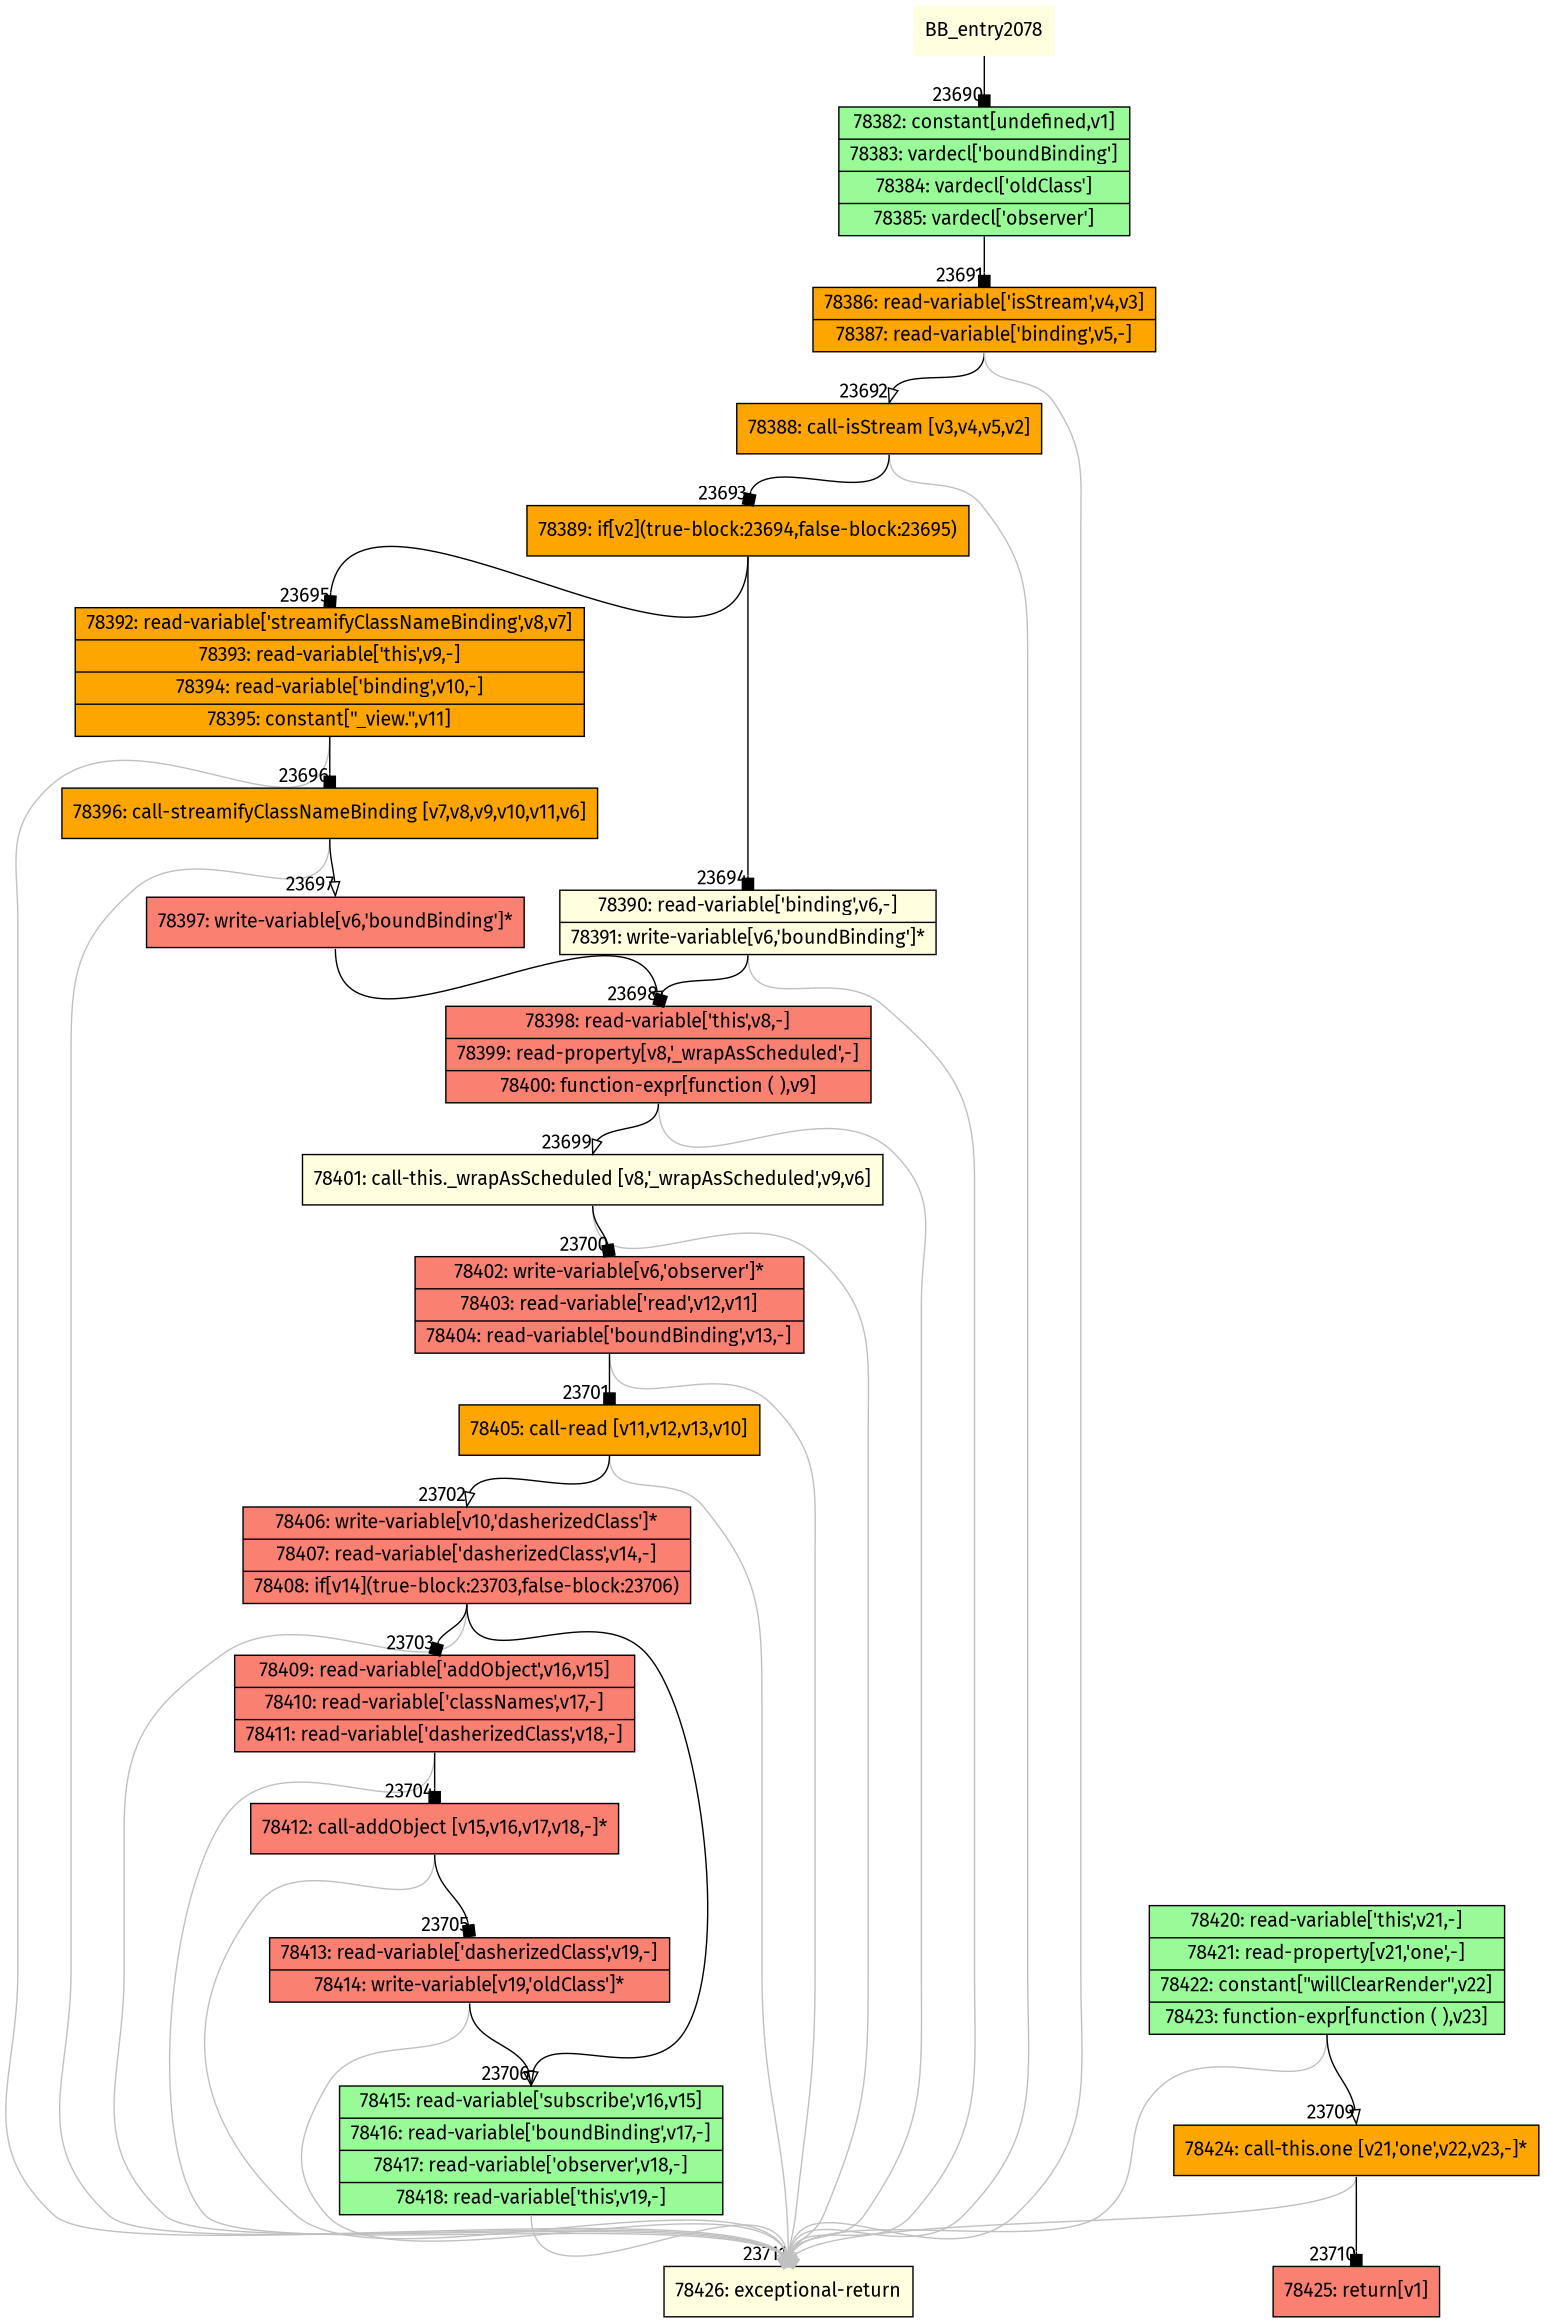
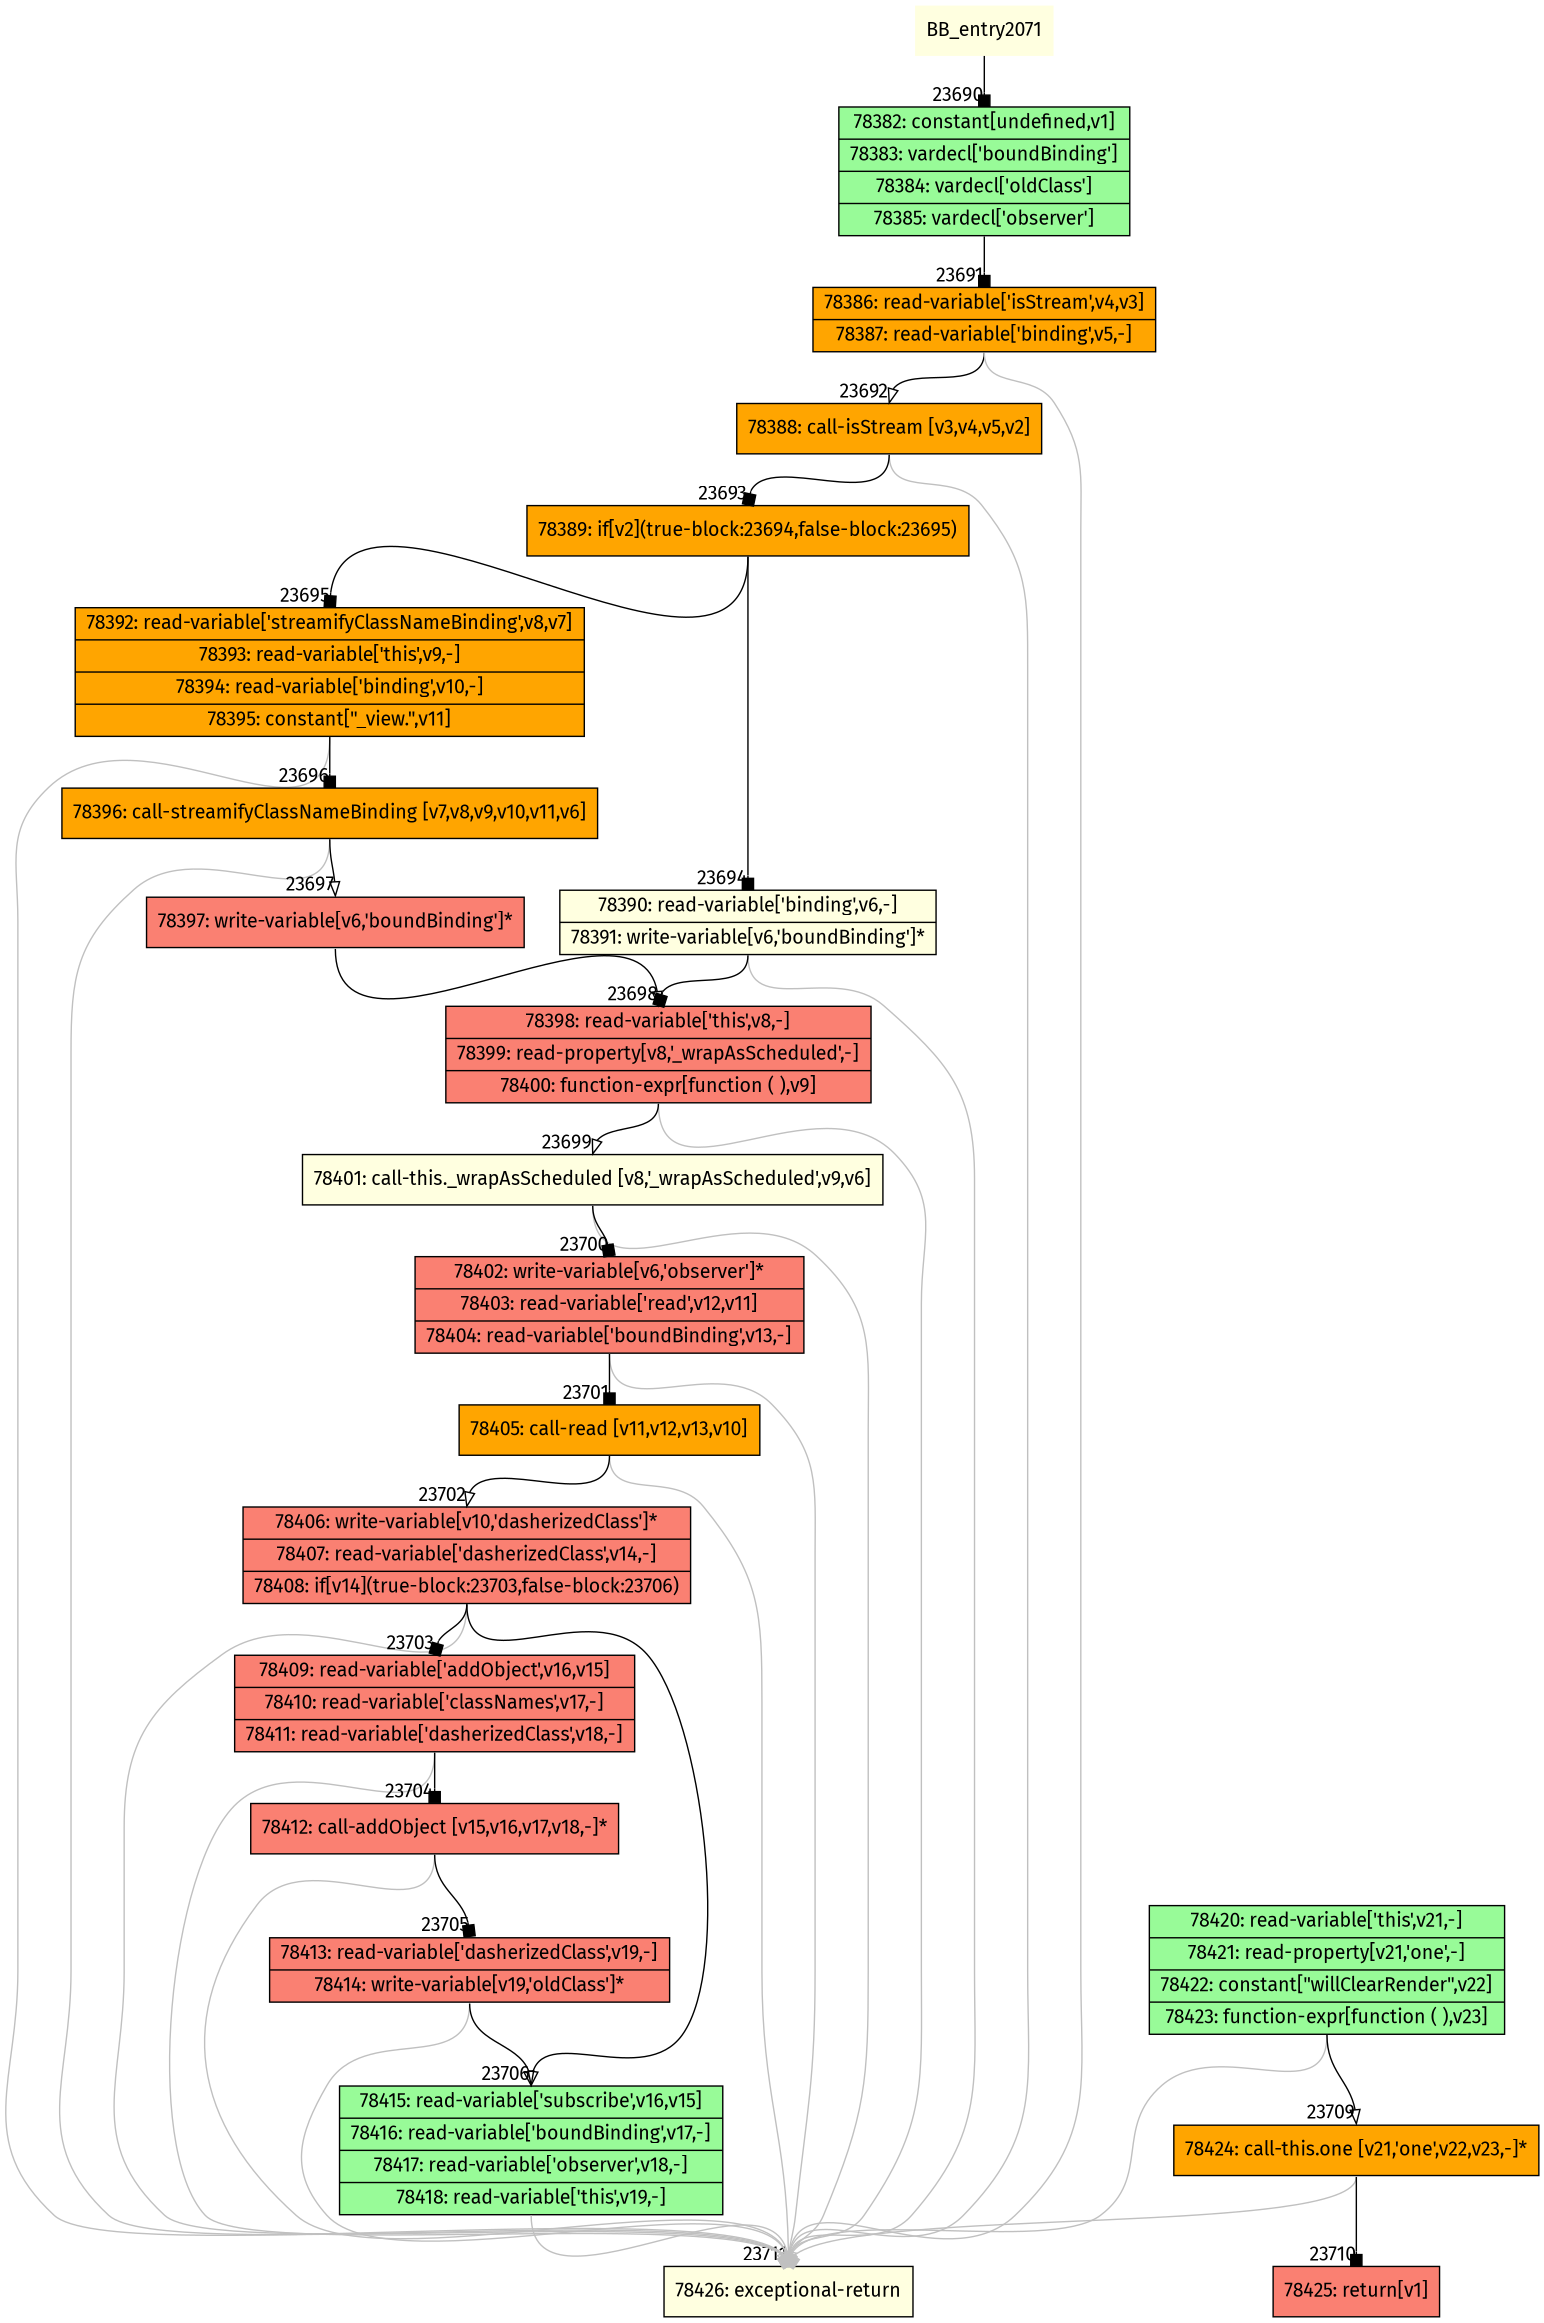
node "BB_entry2078": label "BB_entry2078" -> "BB_entry2071"
